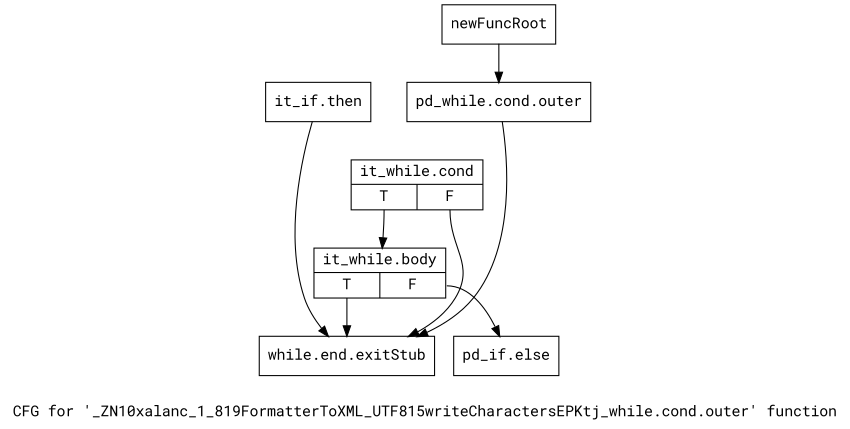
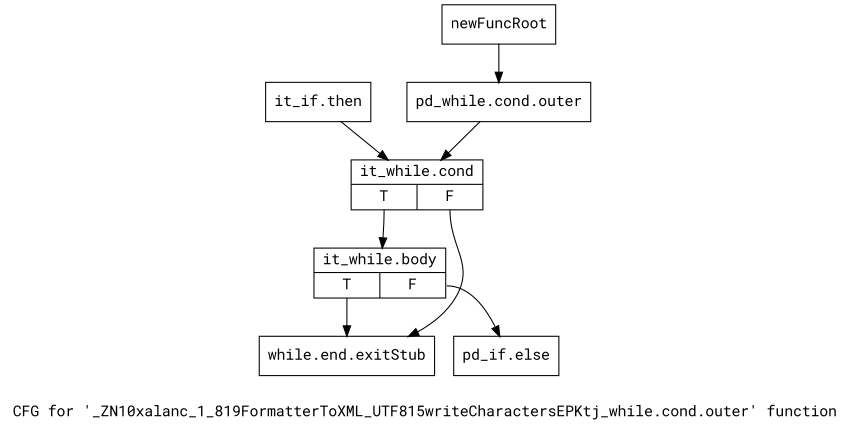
edge "it_if.then" -> "while.end.exitStub": now "it_if.then" -> "it_while.cond"
edge "pd_while.cond.outer" -> "while.end.exitStub": now "pd_while.cond.outer" -> "it_while.cond"
